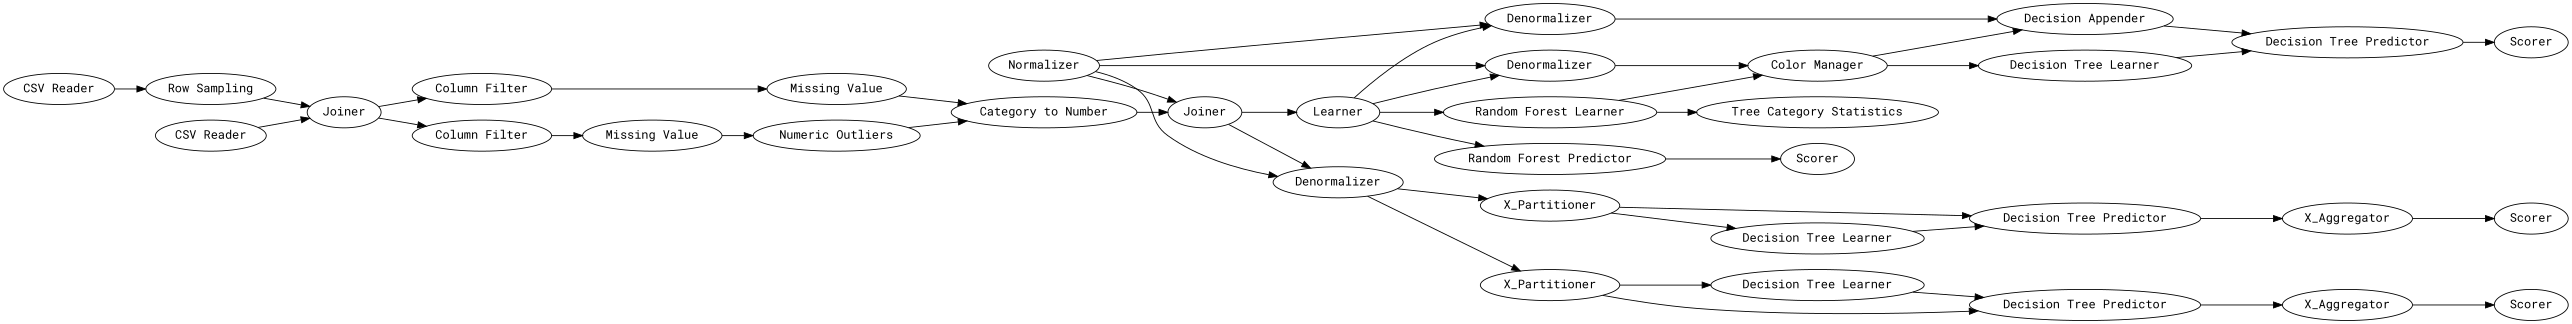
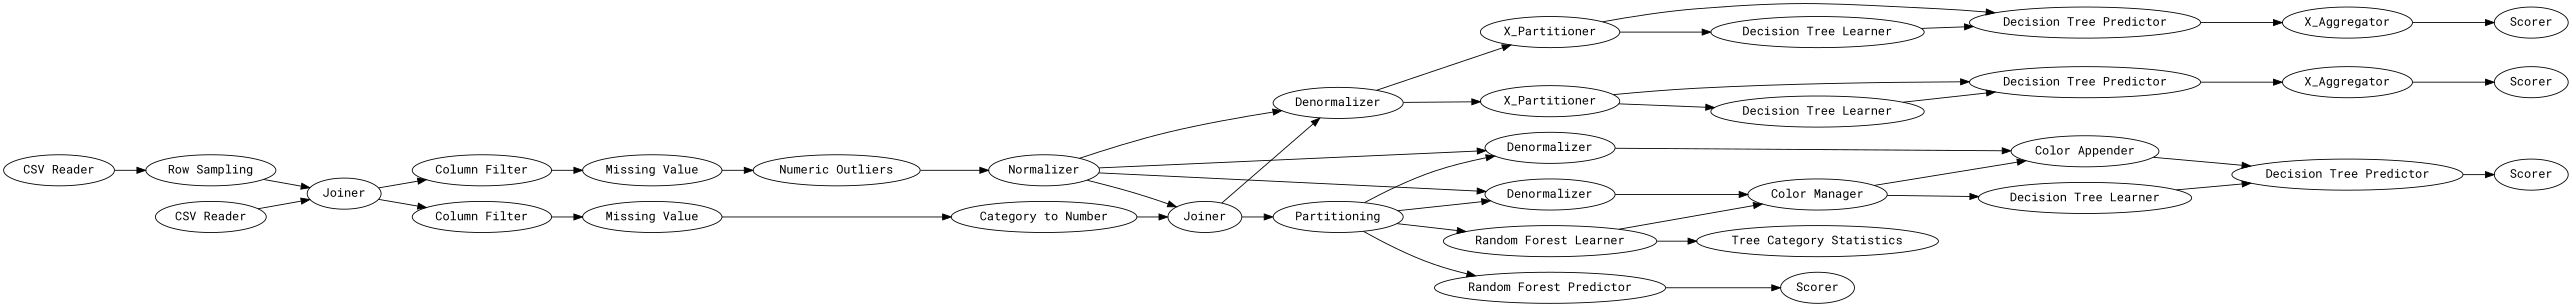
node "Decision Appender": label "Decision Appender" -> "Color Appender"
node "Learner": label "Learner" -> "Partitioning"
edge "Numeric Outliers" -> "Category to Number": now "Numeric Outliers" -> "Normalizer"
